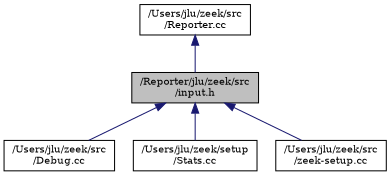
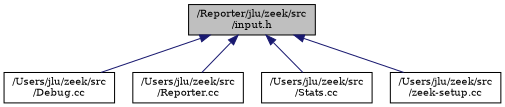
edge "/Reporter/jlu/zeek/src /input.h" -> "/Users/jlu/zeek/src /Reporter.cc": reversed
node "/Users/jlu/zeek/setup /Stats.cc": label "/Users/jlu/zeek/setup /Stats.cc" -> "/Users/jlu/zeek/src /Stats.cc"
